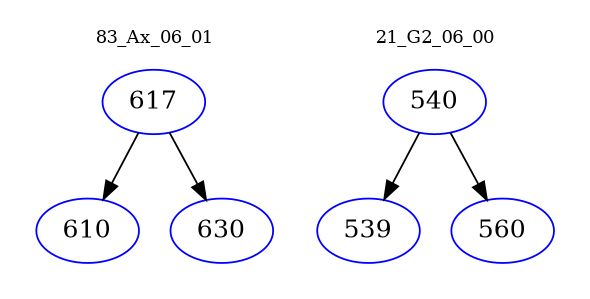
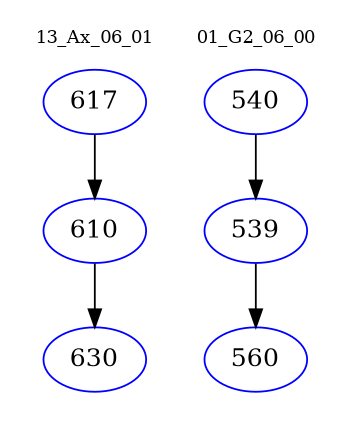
cluster "83_Ax_06_01": label "83_Ax_06_01" -> "13_Ax_06_01"
cluster "21_G2_06_00": label "21_G2_06_00" -> "01_G2_06_00"
edge "617" -> "630": now "610" -> "630"
edge "540" -> "560": now "539" -> "560"
